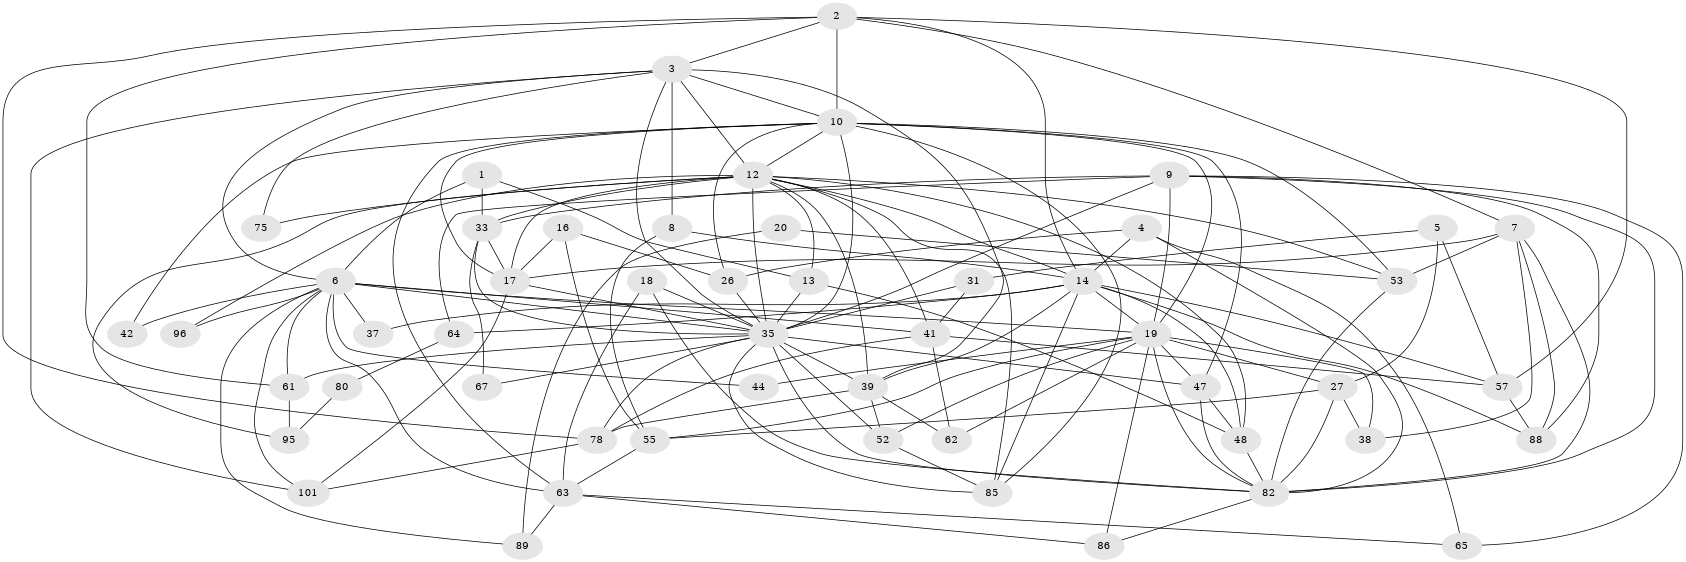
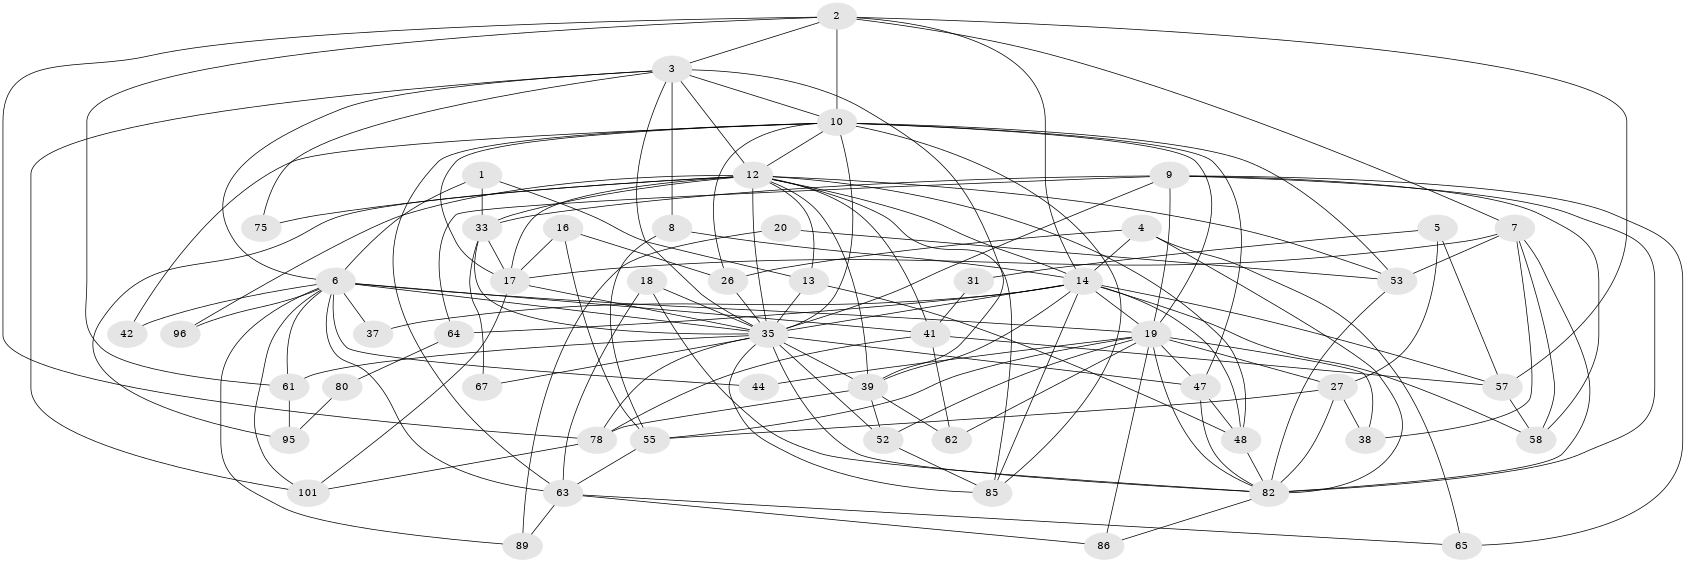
edge "31" -- "35": now "14" -- "35"
node "88": label "88" -> "58"
